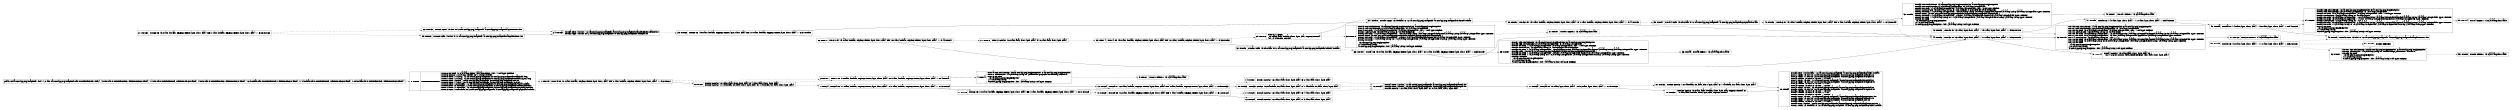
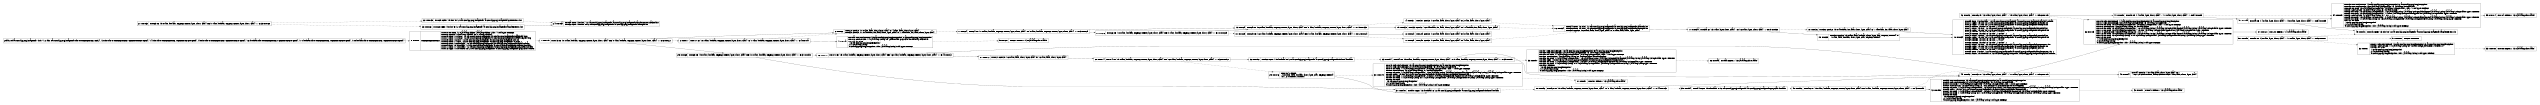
edge "24: 0x006a" -> "25: 0x006e": now "1: 0x0015" -> "25: 0x006e"
edge "6: 0x0022" -> "2: 0x0017": reversed
